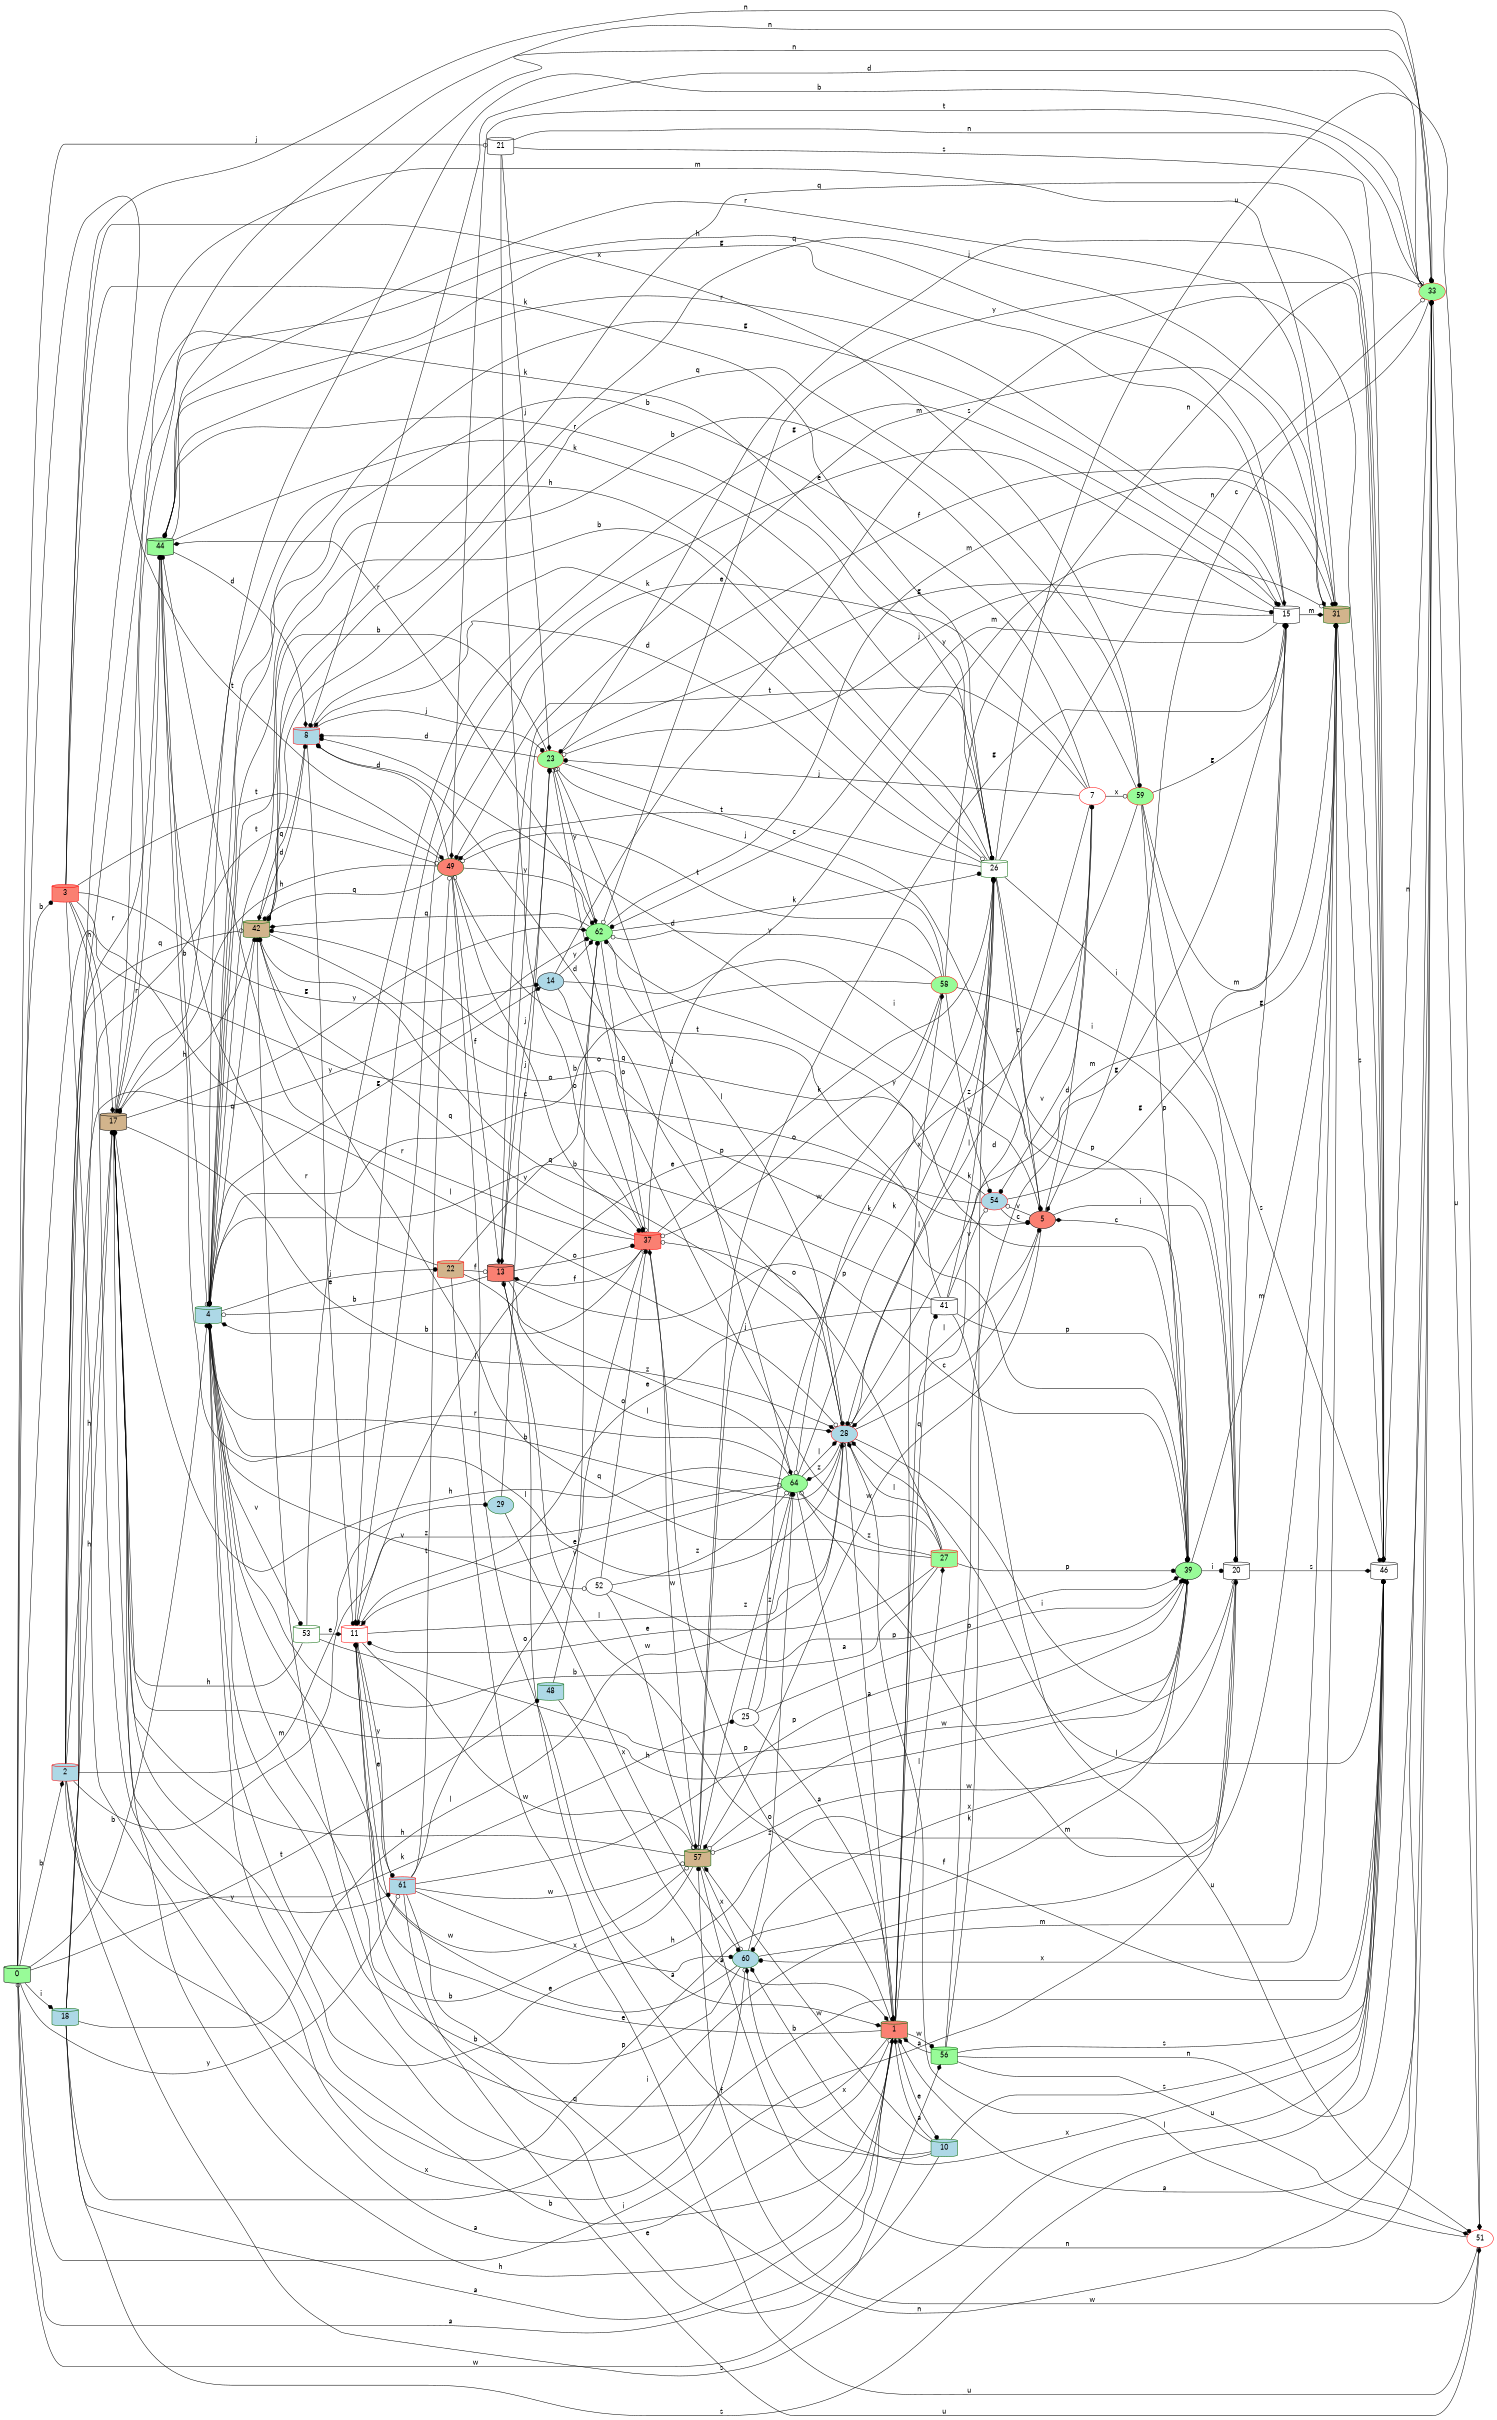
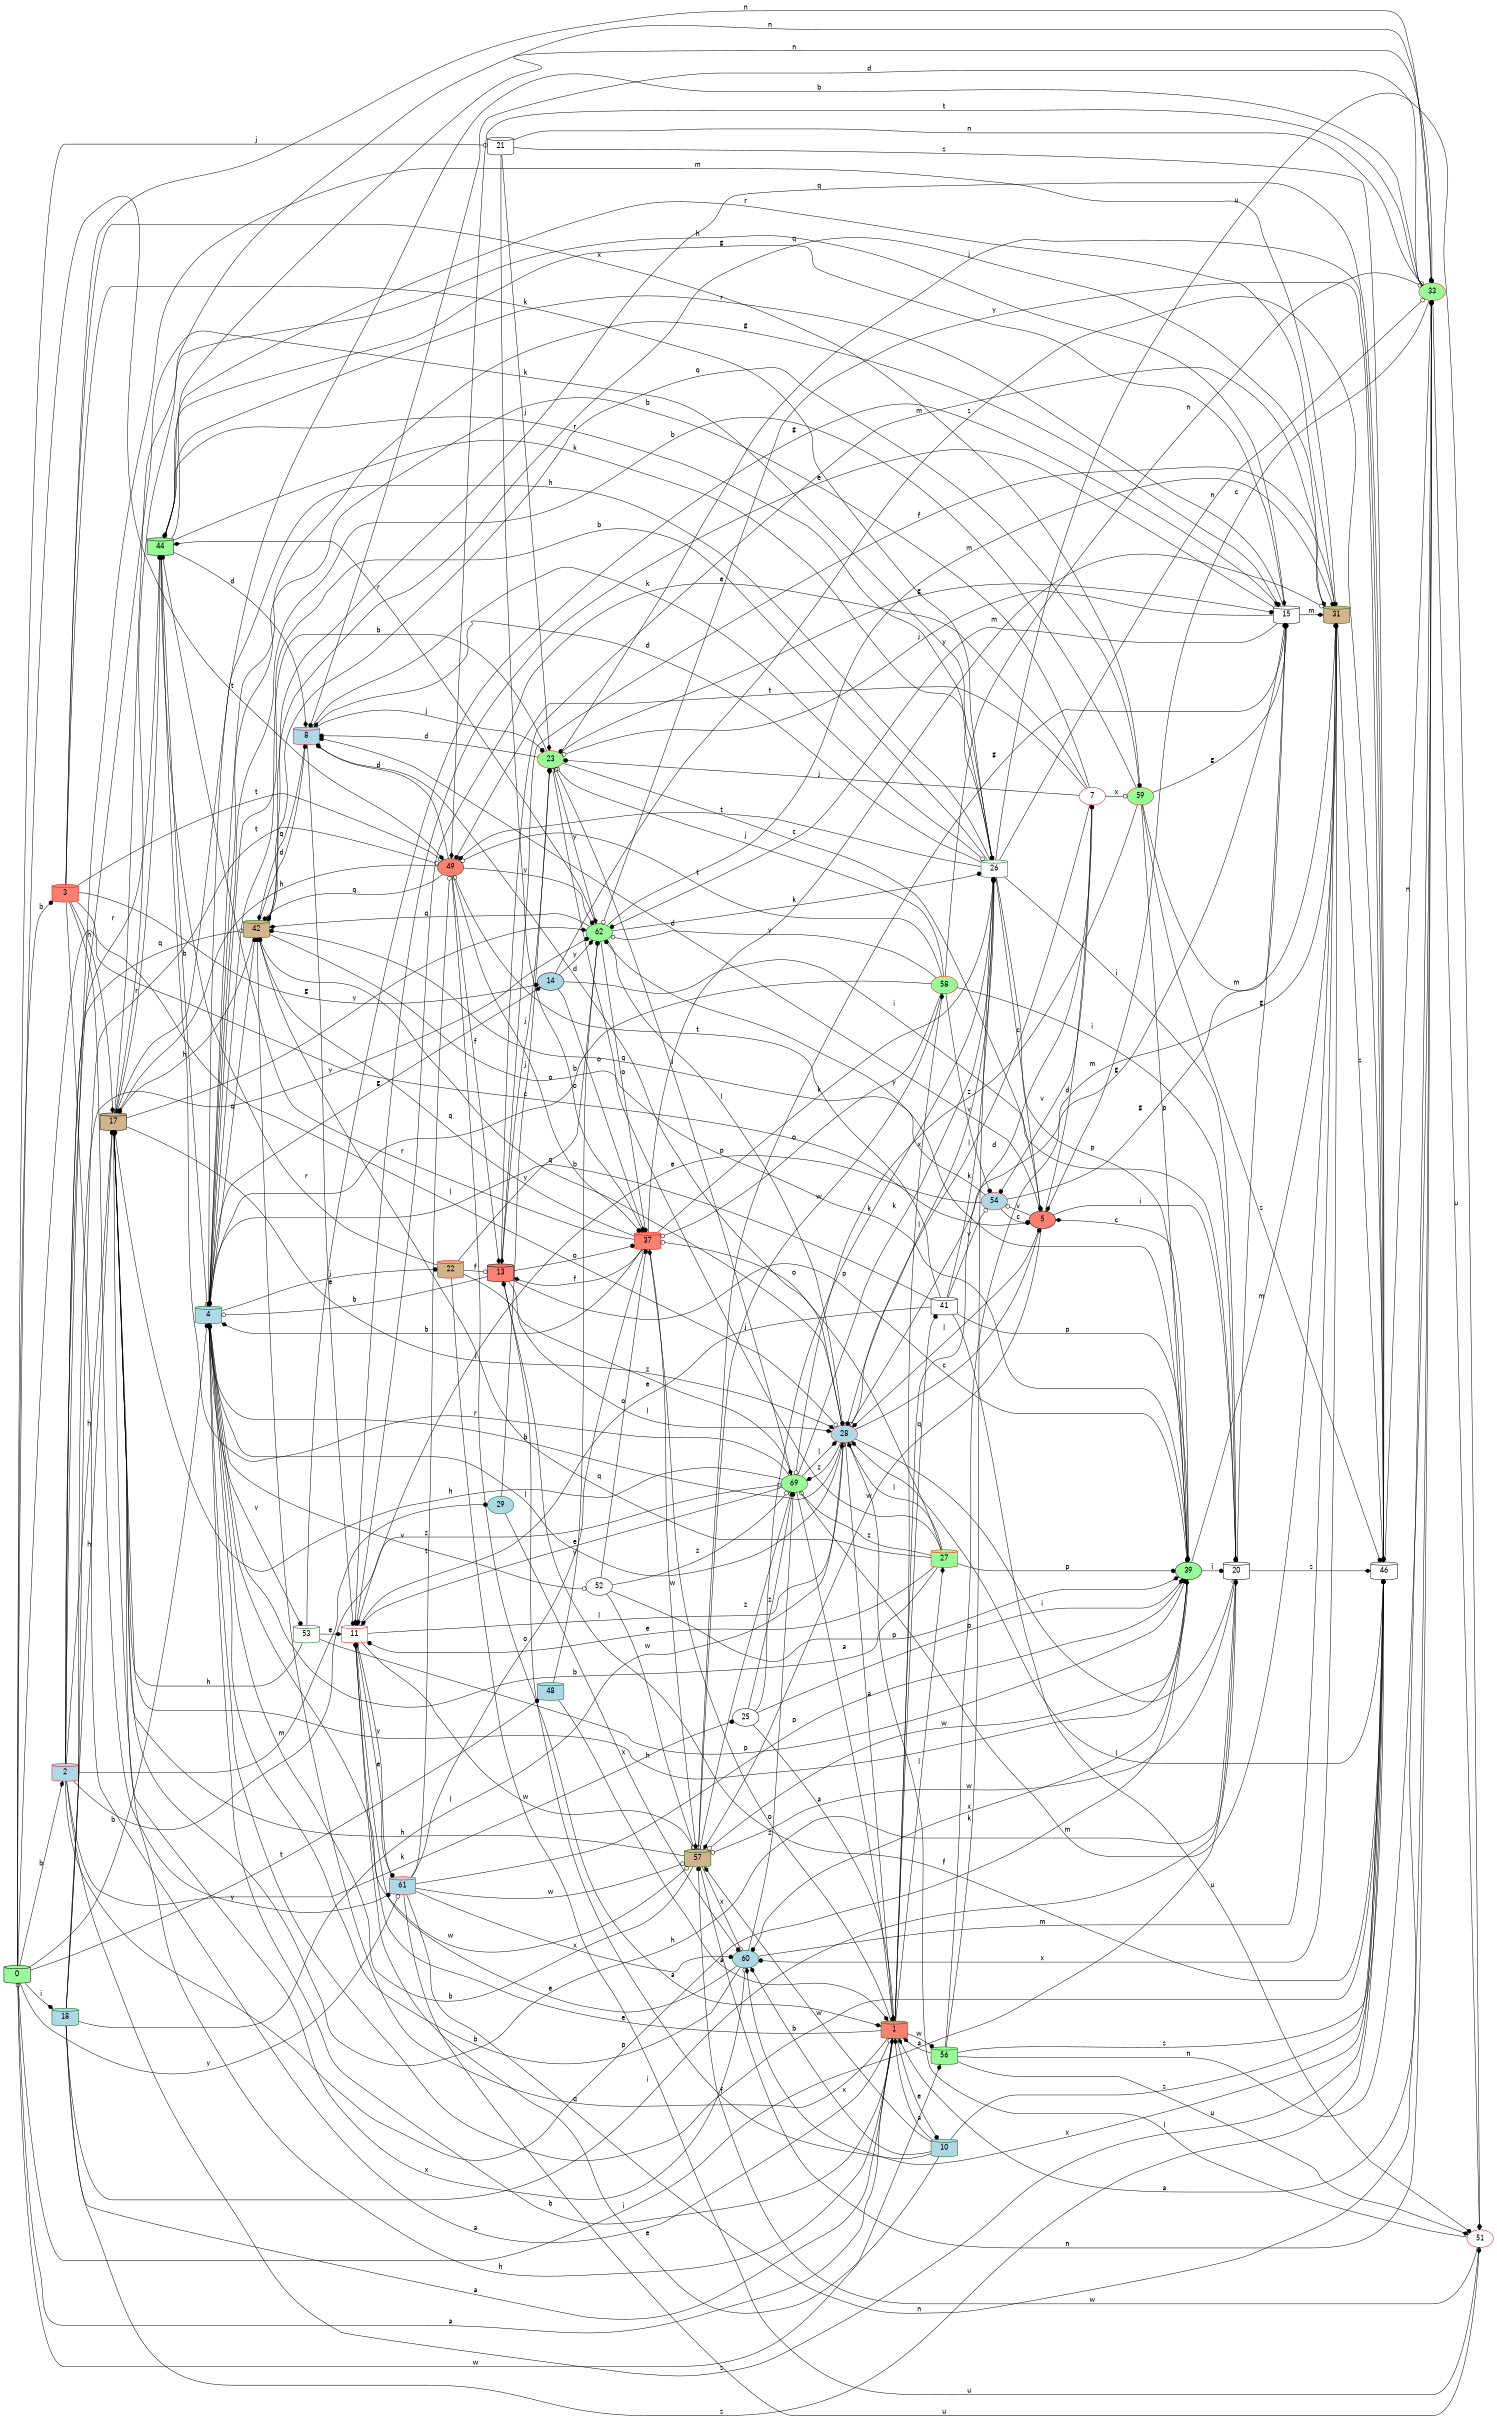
edge "62" -> "37": arrowhead odot -> dot
node "64": label "64" -> "69"
